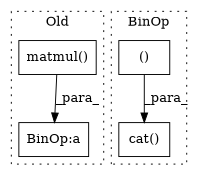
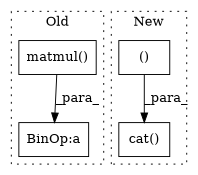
cluster "BinOp": label "BinOp" -> "New"
